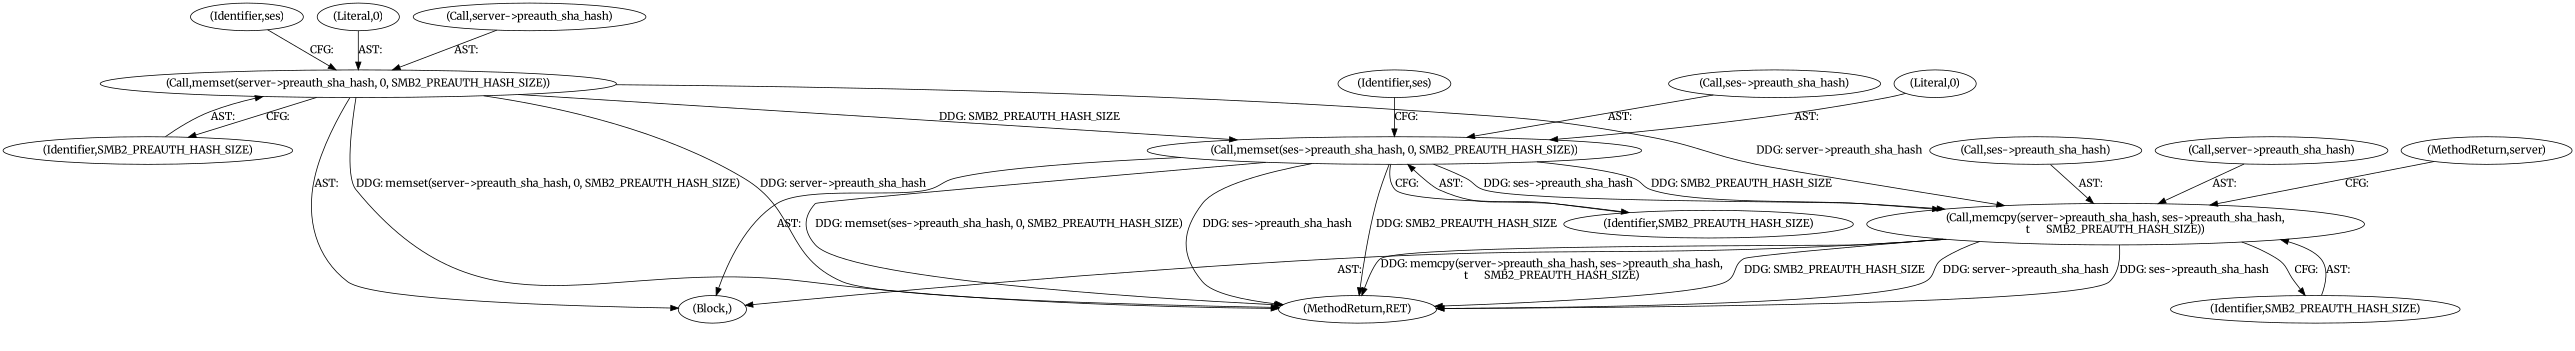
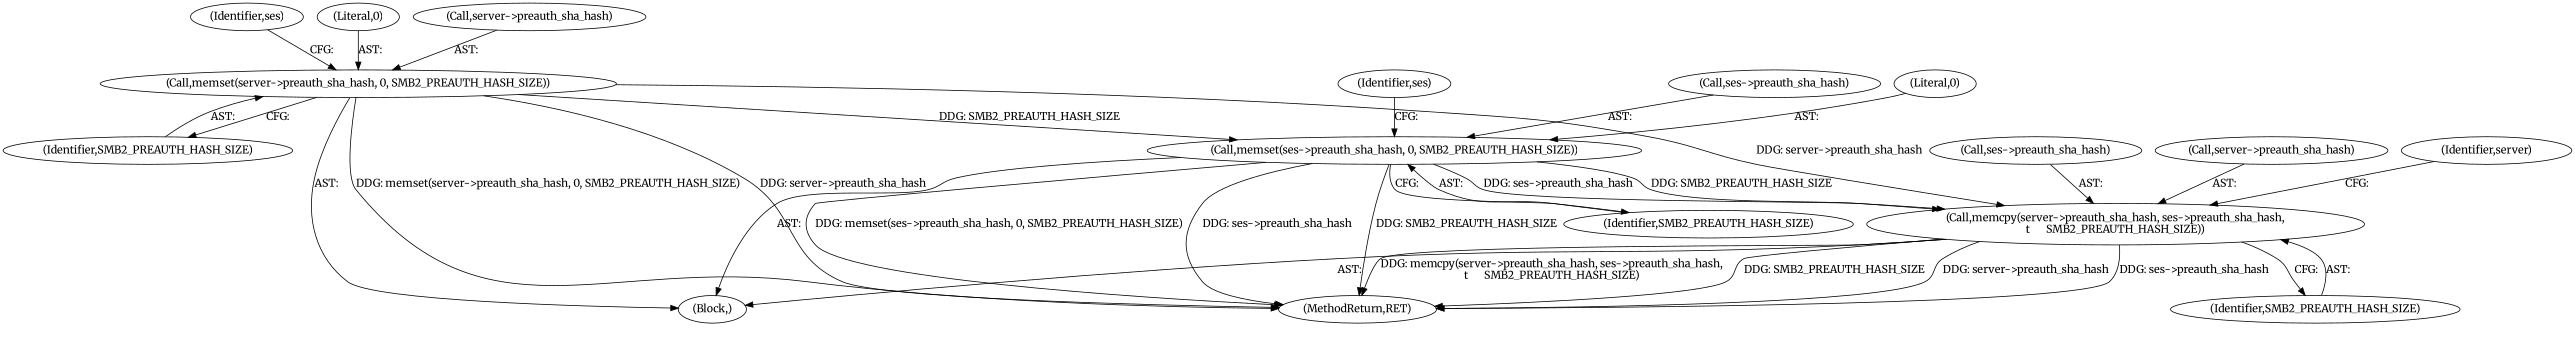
node "(MethodReturn,server)": label "(MethodReturn,server)" -> "(Identifier,server)"
